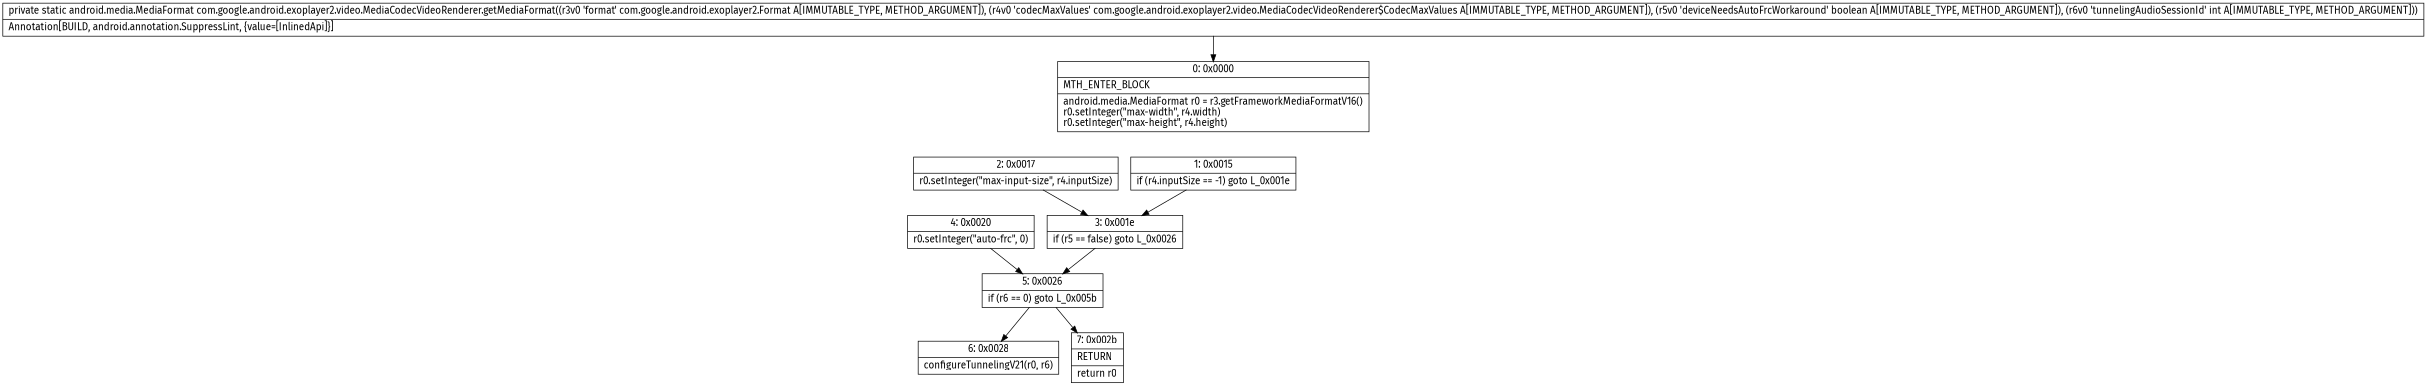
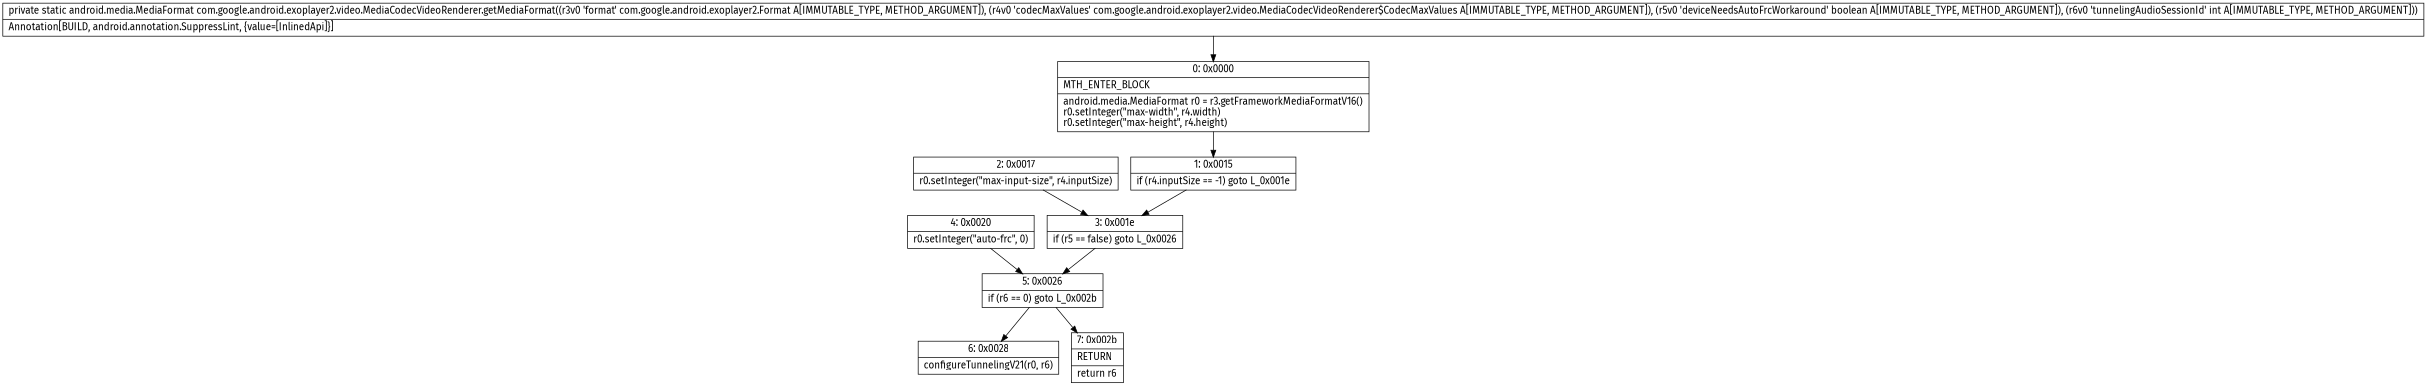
edge "0: 0x0000" -> "1: 0x0015": added
node "5: 0x0026": text "if (r6 == 0) goto L_0x005b" -> "if (r6 == 0) goto L_0x002b"
node "7: 0x002b": text "return r0" -> "return r6"
